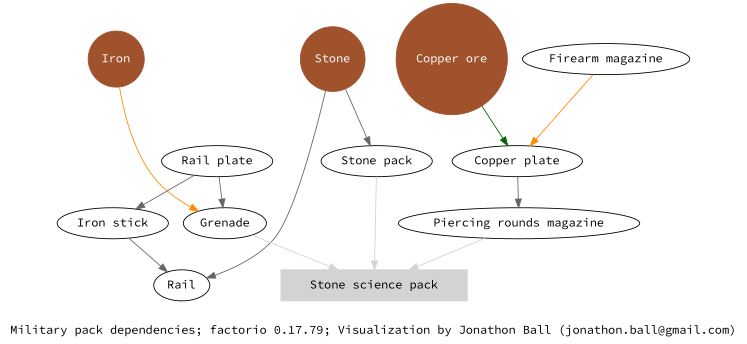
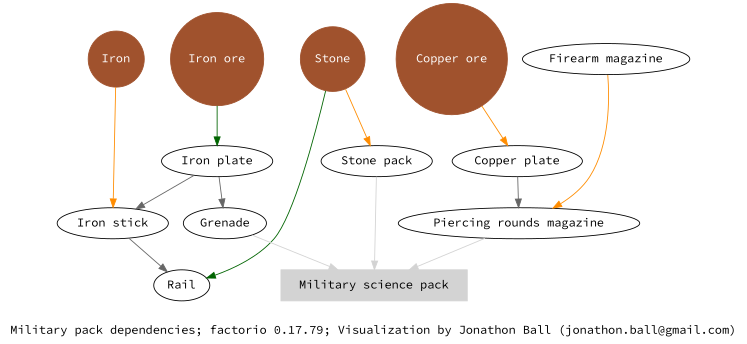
node "Iron ore": added
edge "Firearm magazine" -> "Copper plate": now "Firearm magazine" -> "Piercing rounds magazine"
edge "Stone" -> "Stone pack": color gray40 -> darkorange
edge "Copper ore" -> "Copper plate": color darkgreen -> darkorange
edge "Iron" -> "Grenade": now "Iron" -> "Iron stick"
node "Rail plate": label "Rail plate" -> "Iron plate"
edge "Stone" -> "Rail": color gray40 -> darkgreen
node "Stone science pack": label "Stone science pack" -> "Military science pack"
